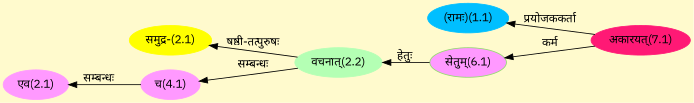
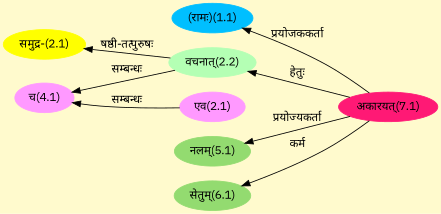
edge "सेतुम्(6.1)" -> "वचनात्(2.2)": now "अकारयत्(7.1)" -> "वचनात्(2.2)"
node "सेतुम्(6.1)": fillcolor #ff99ff -> #93db70
edge "च(4.1)" -> "एव(2.1)": reversed
node "नलम्(5.1)": added
